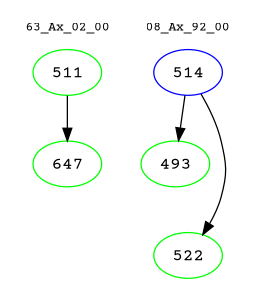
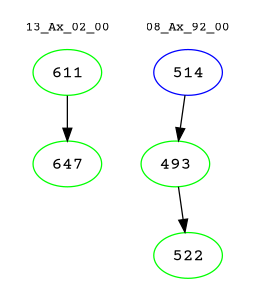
cluster "63_Ax_02_00": label "63_Ax_02_00" -> "13_Ax_02_00"
node "511": label "511" -> "611"
edge "514" -> "522": now "493" -> "522"
